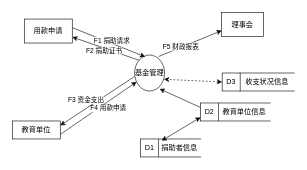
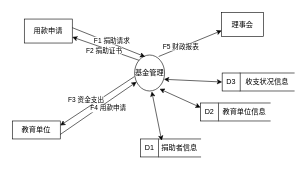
edge "基金管理" -- "D3": style dashed -> solid
edge "D2" -> "基金管理": arrowhead none -> classic
edge "D2" -- "捐助者信息": now "基金管理" -- "捐助者信息"
